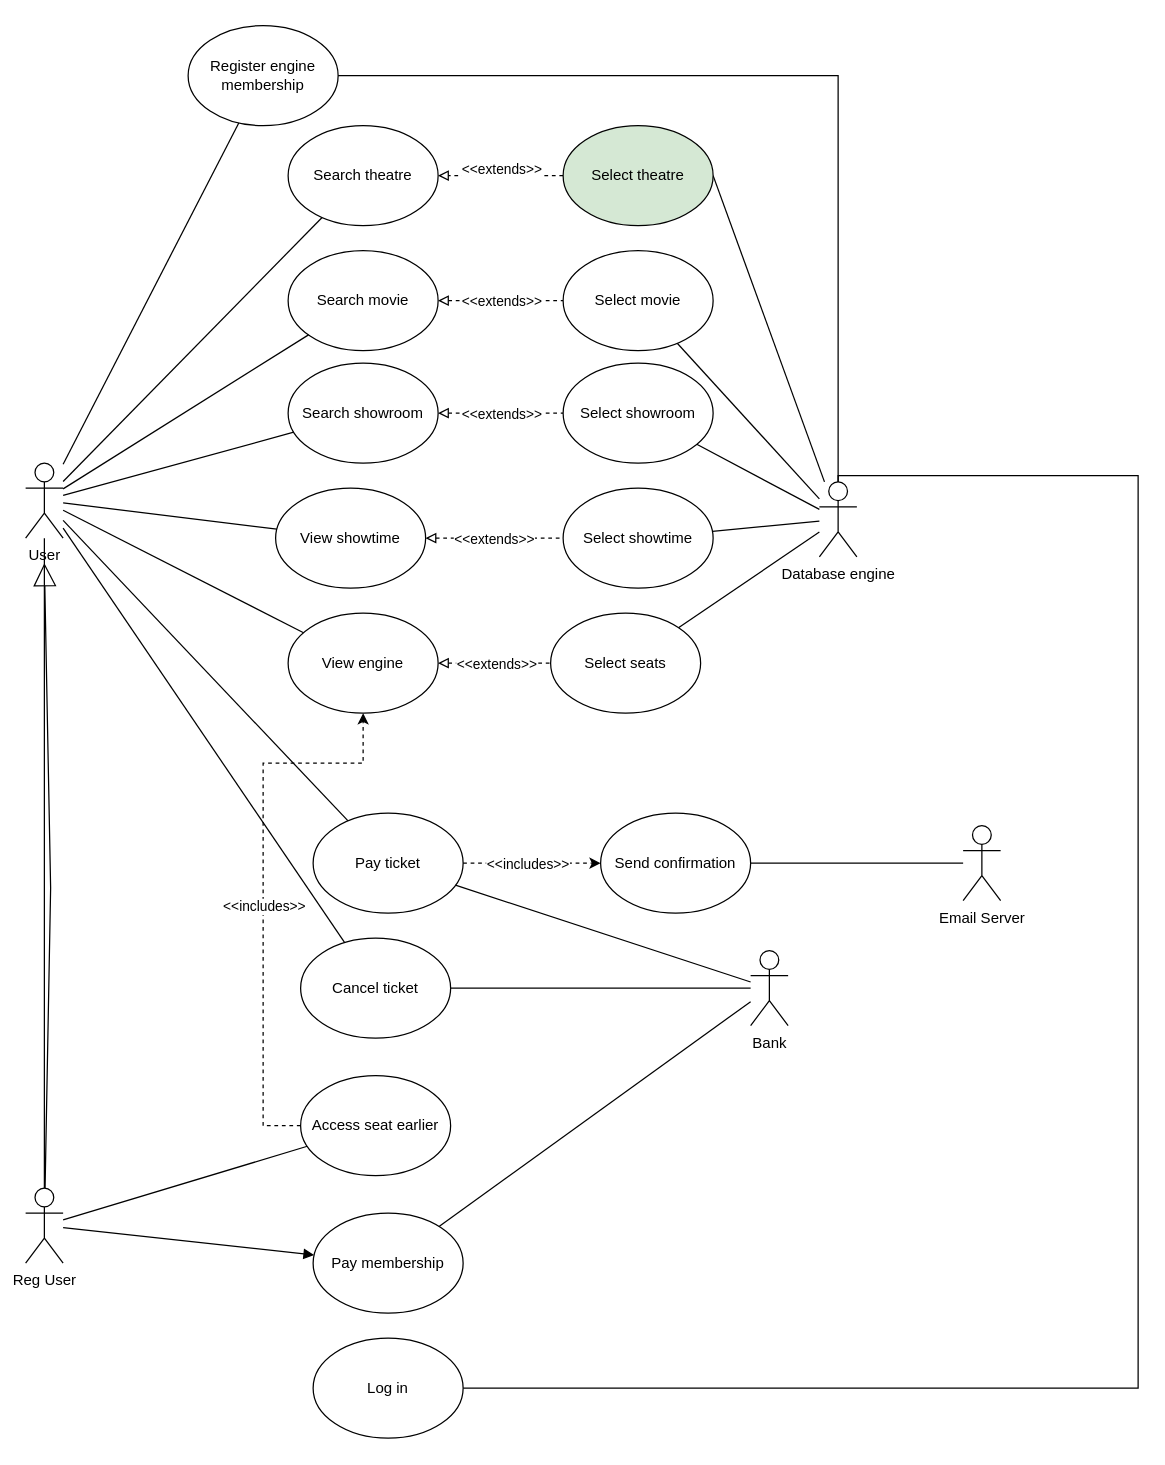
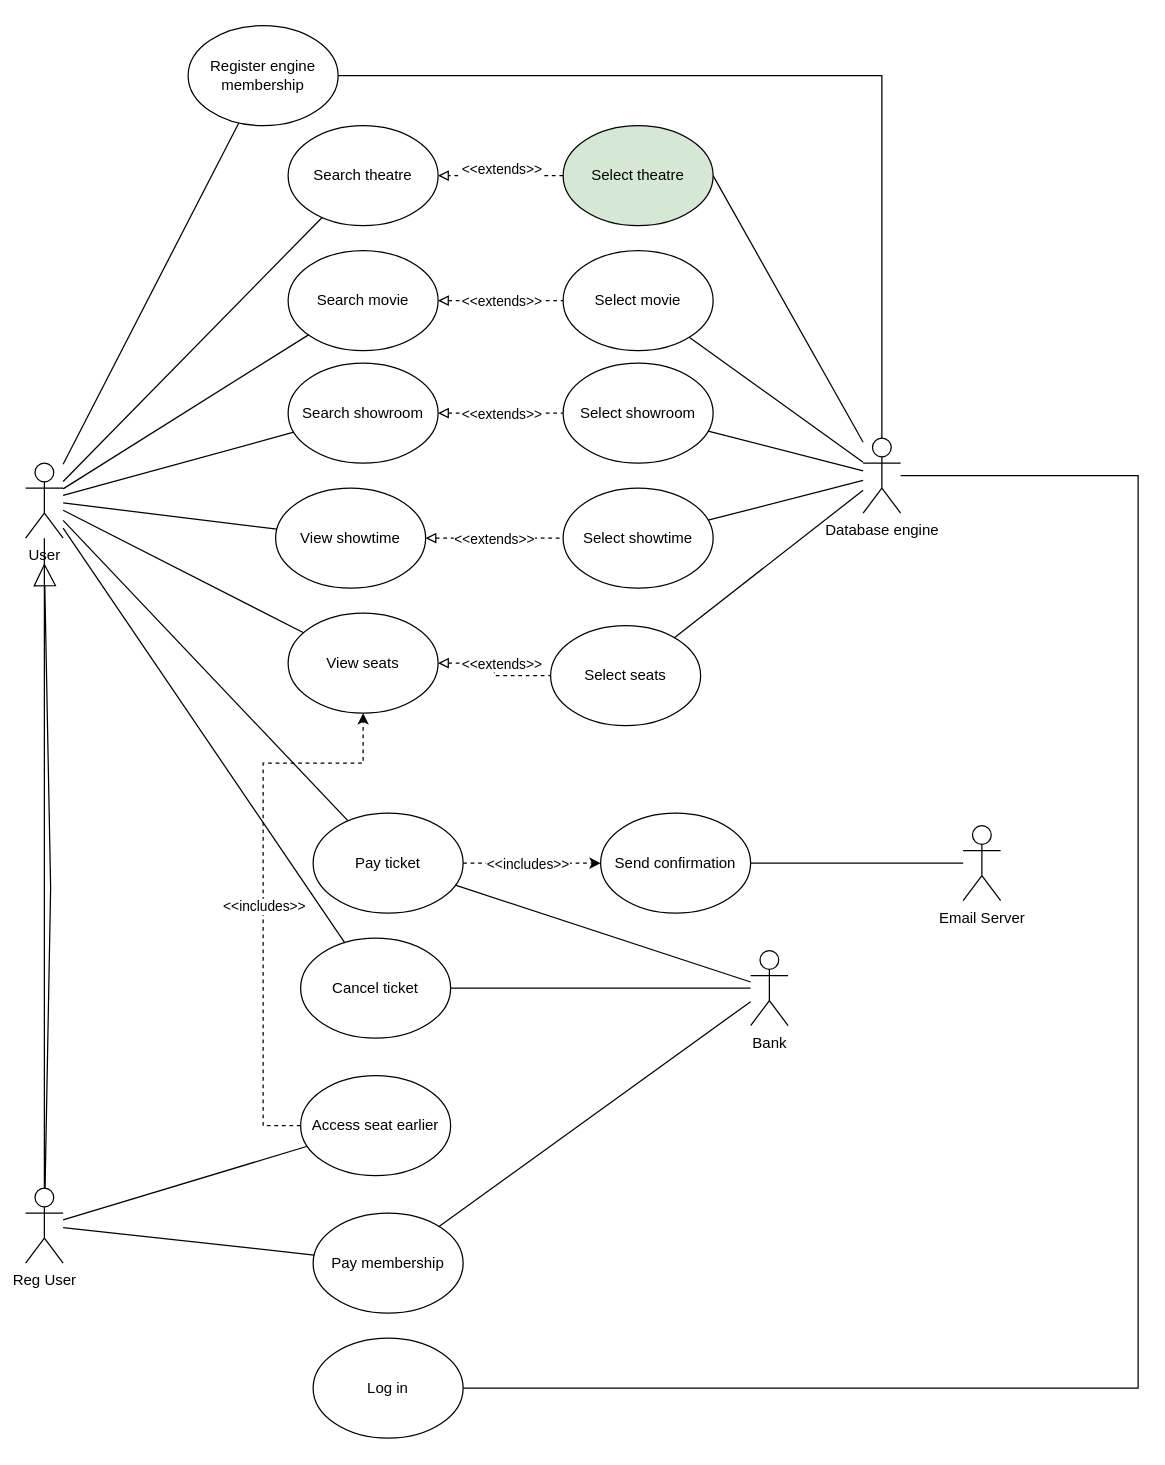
node "Database engine": moved (838, 519) -> (882, 476)
node "View engine": label "View engine" -> "View seats"
node "Select seats": moved (626, 663) -> (626, 676)
edge "Reg User" -> "Pay membership": arrowhead block -> none
